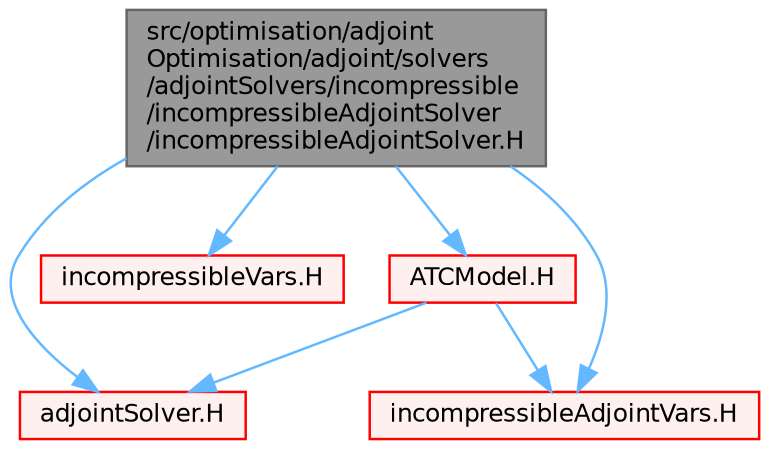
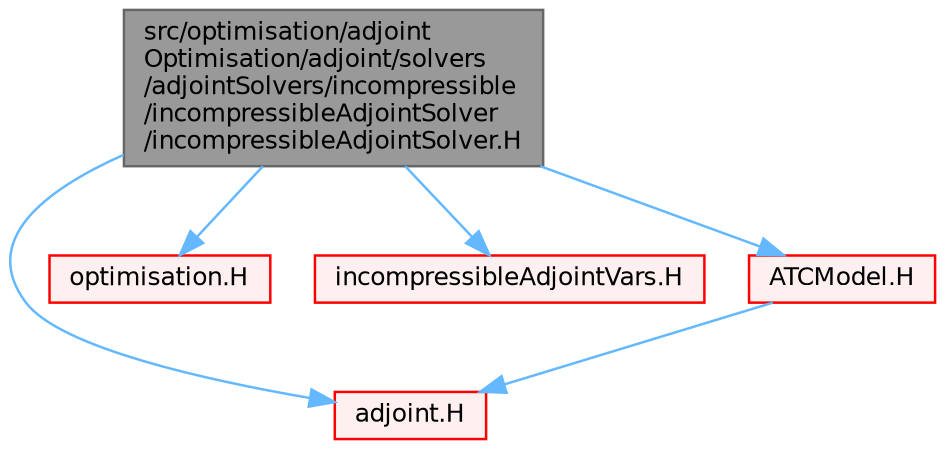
node "incompressibleVars.H": label "incompressibleVars.H" -> "optimisation.H"
edge "ATCModel.H" -> "incompressibleAdjointVars.H": removed
node "adjointSolver.H": label "adjointSolver.H" -> "adjoint.H"
